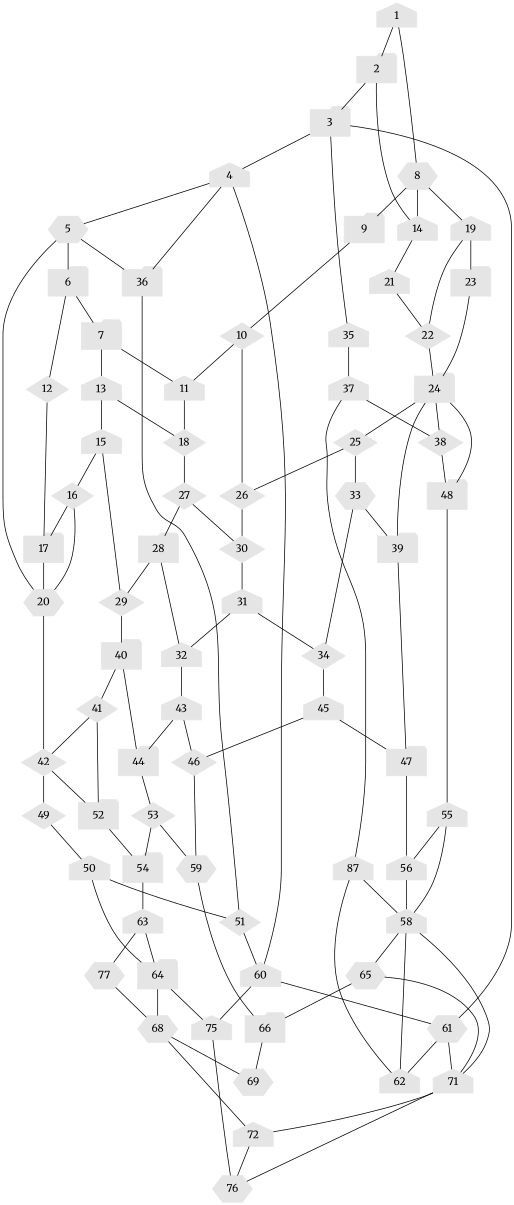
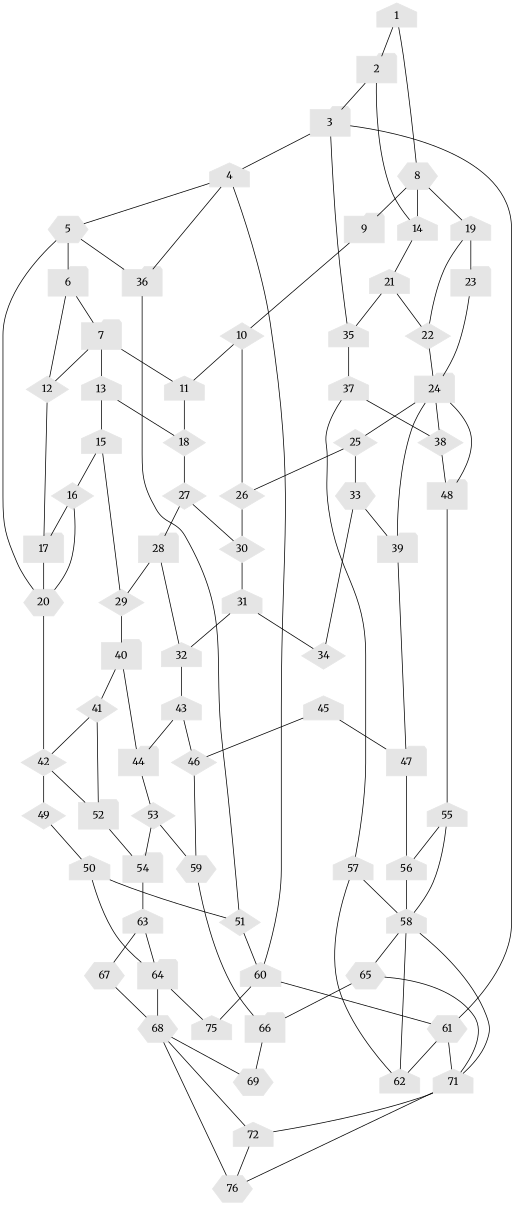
edge "21" -- "35": added
edge "7" -- "12": added
edge "34" -- "45": removed
node "87": label "87" -> "57"
node "77": label "77" -> "67"
edge "75" -- "76": now "68" -- "76"
